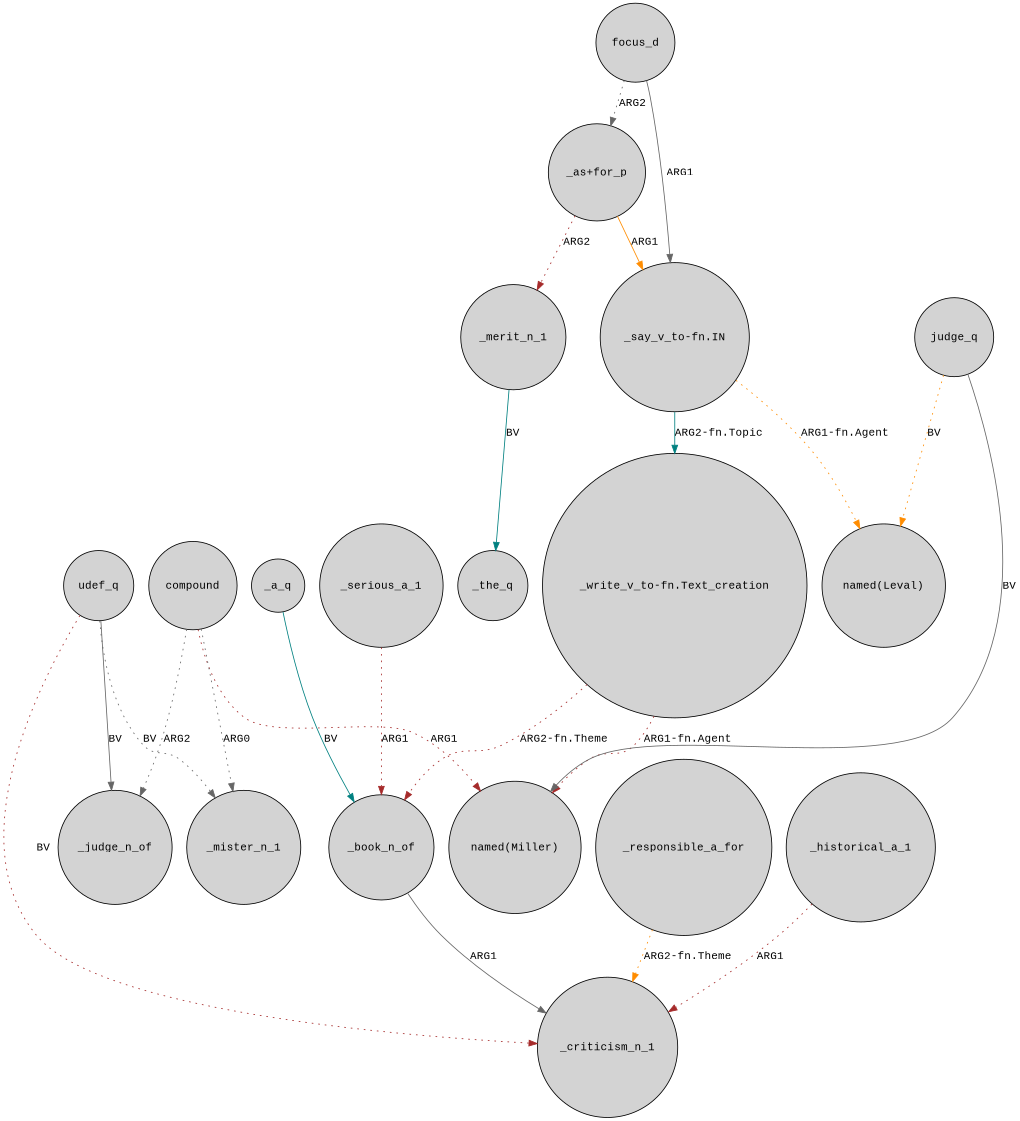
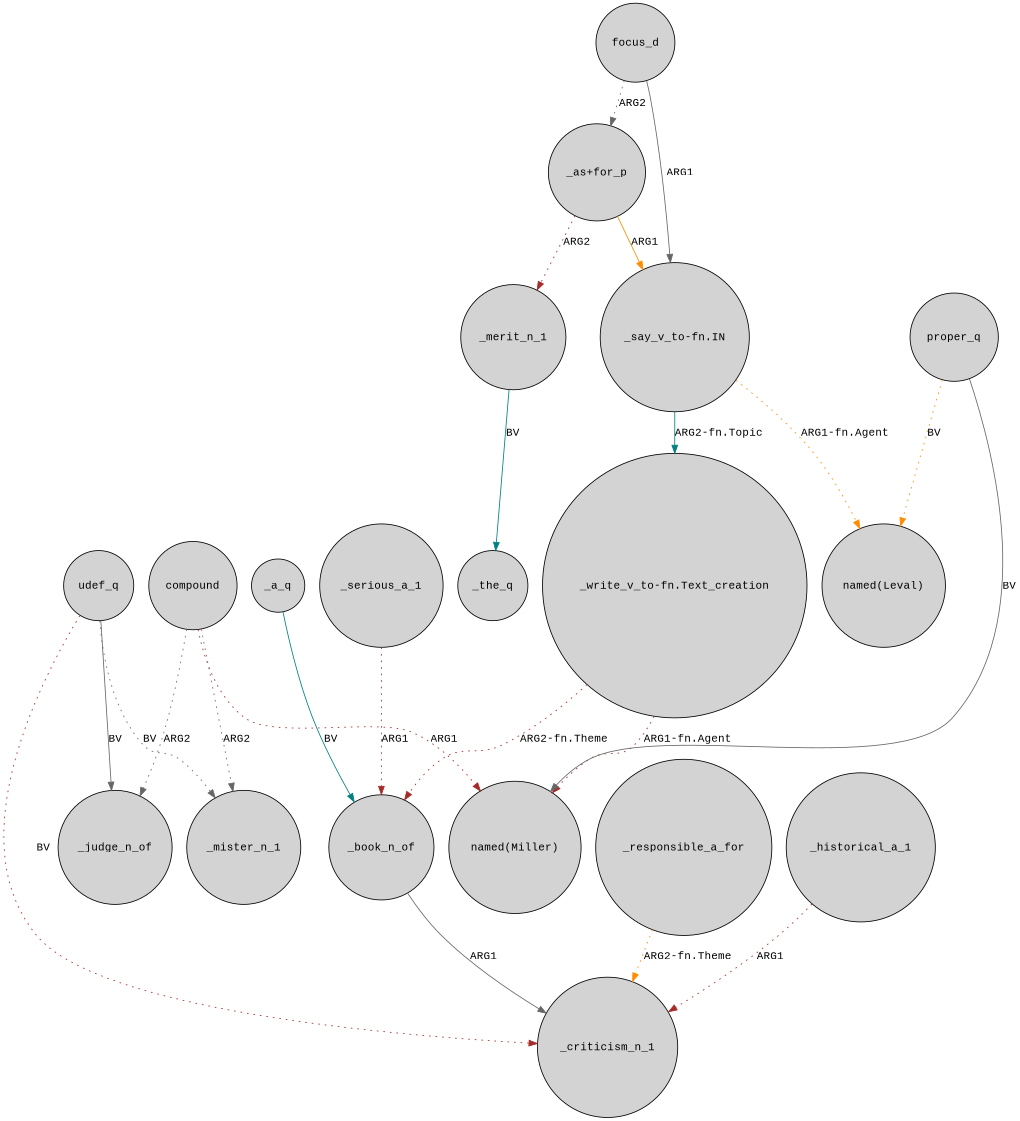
node "judge_q": label "judge_q" -> "proper_q"
edge "compound" -> "_mister_n_1": label "ARG0" -> "ARG2"
